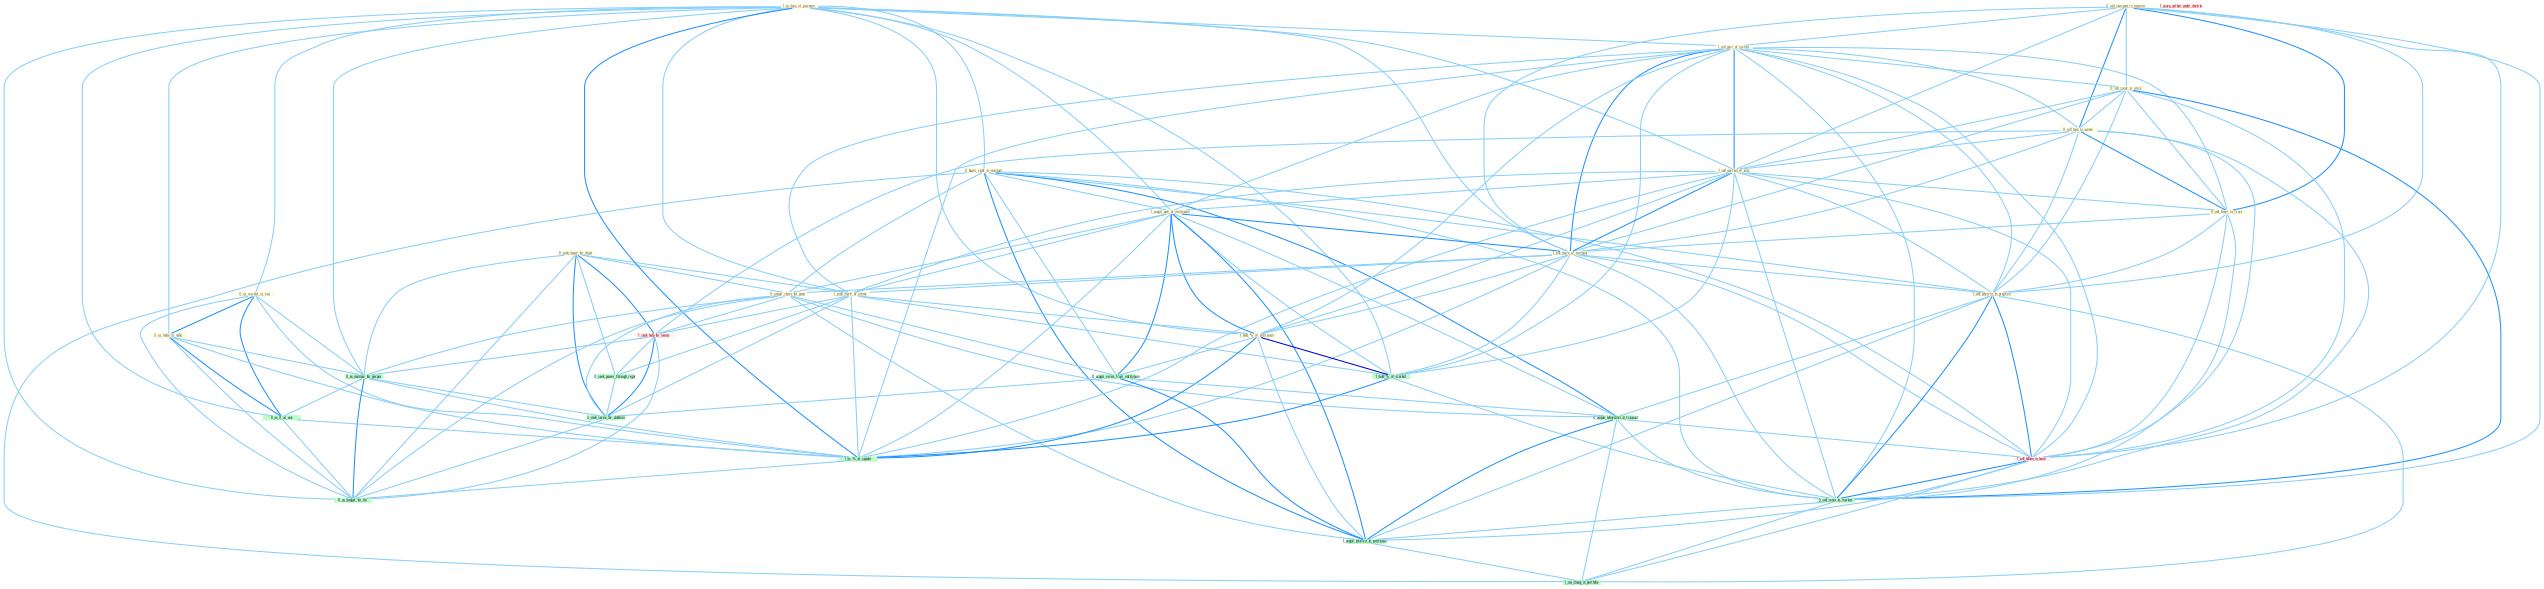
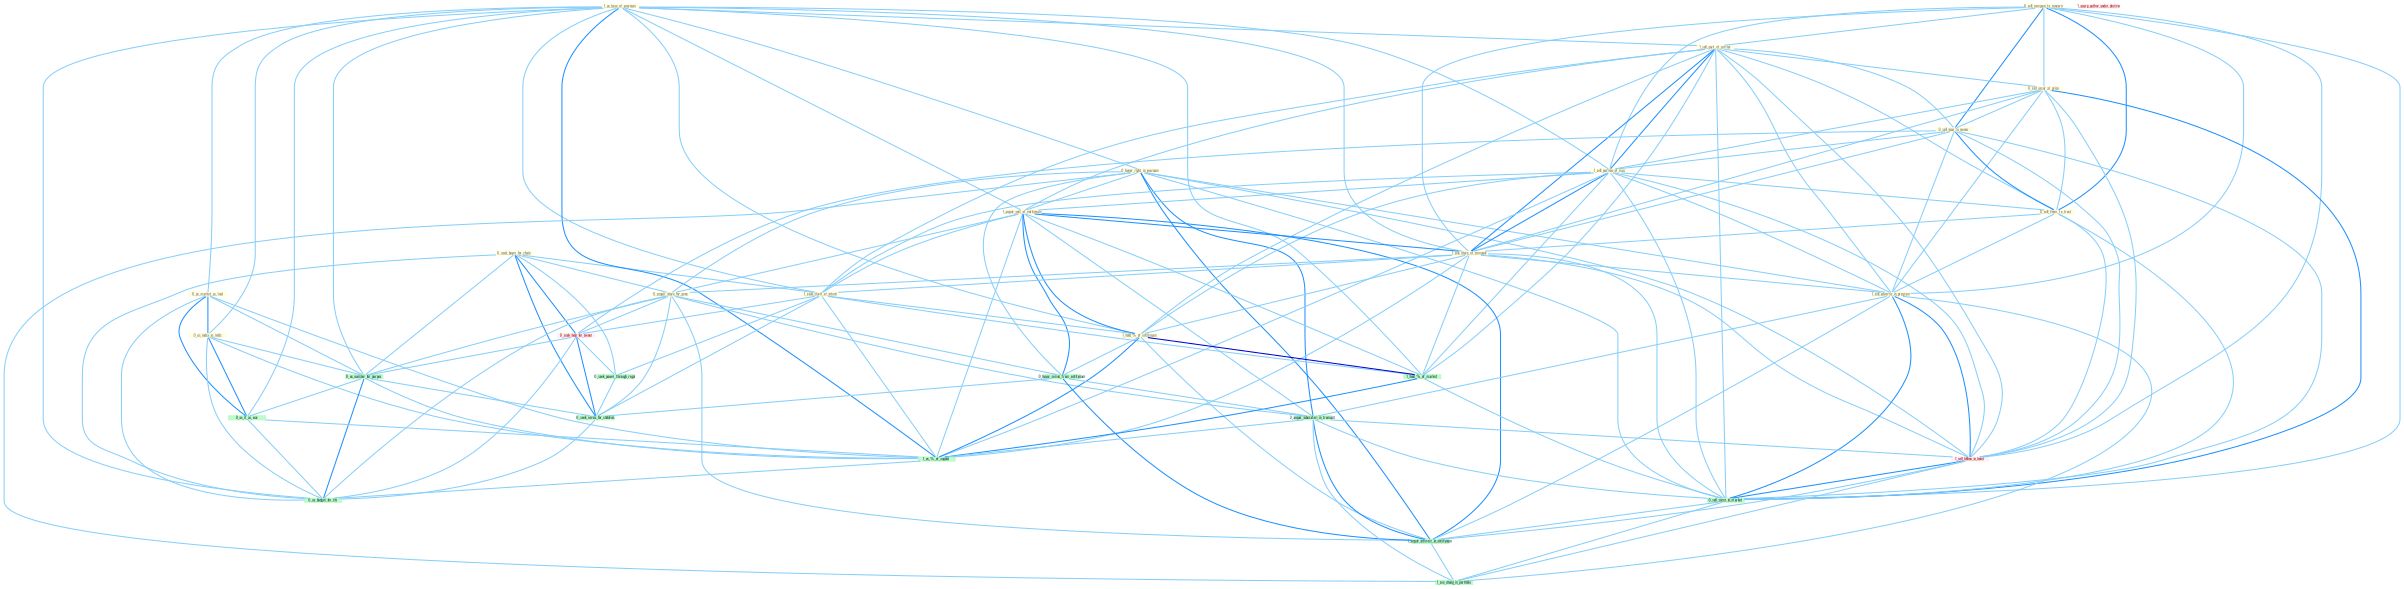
edge "1_sell_part_of_carrier" -- "1_us_%_of_capabl": now "0_acquir_laboratori_in_transact" -- "1_us_%_of_capabl"
node "1_seek_help_for_owner": label "1_seek_help_for_owner" -> "0_seek_help_for_owner"
node "0_acquir_servic_from_entitynam": label "0_acquir_servic_from_entitynam" -> "0_buyer_servic_from_entitynam"
